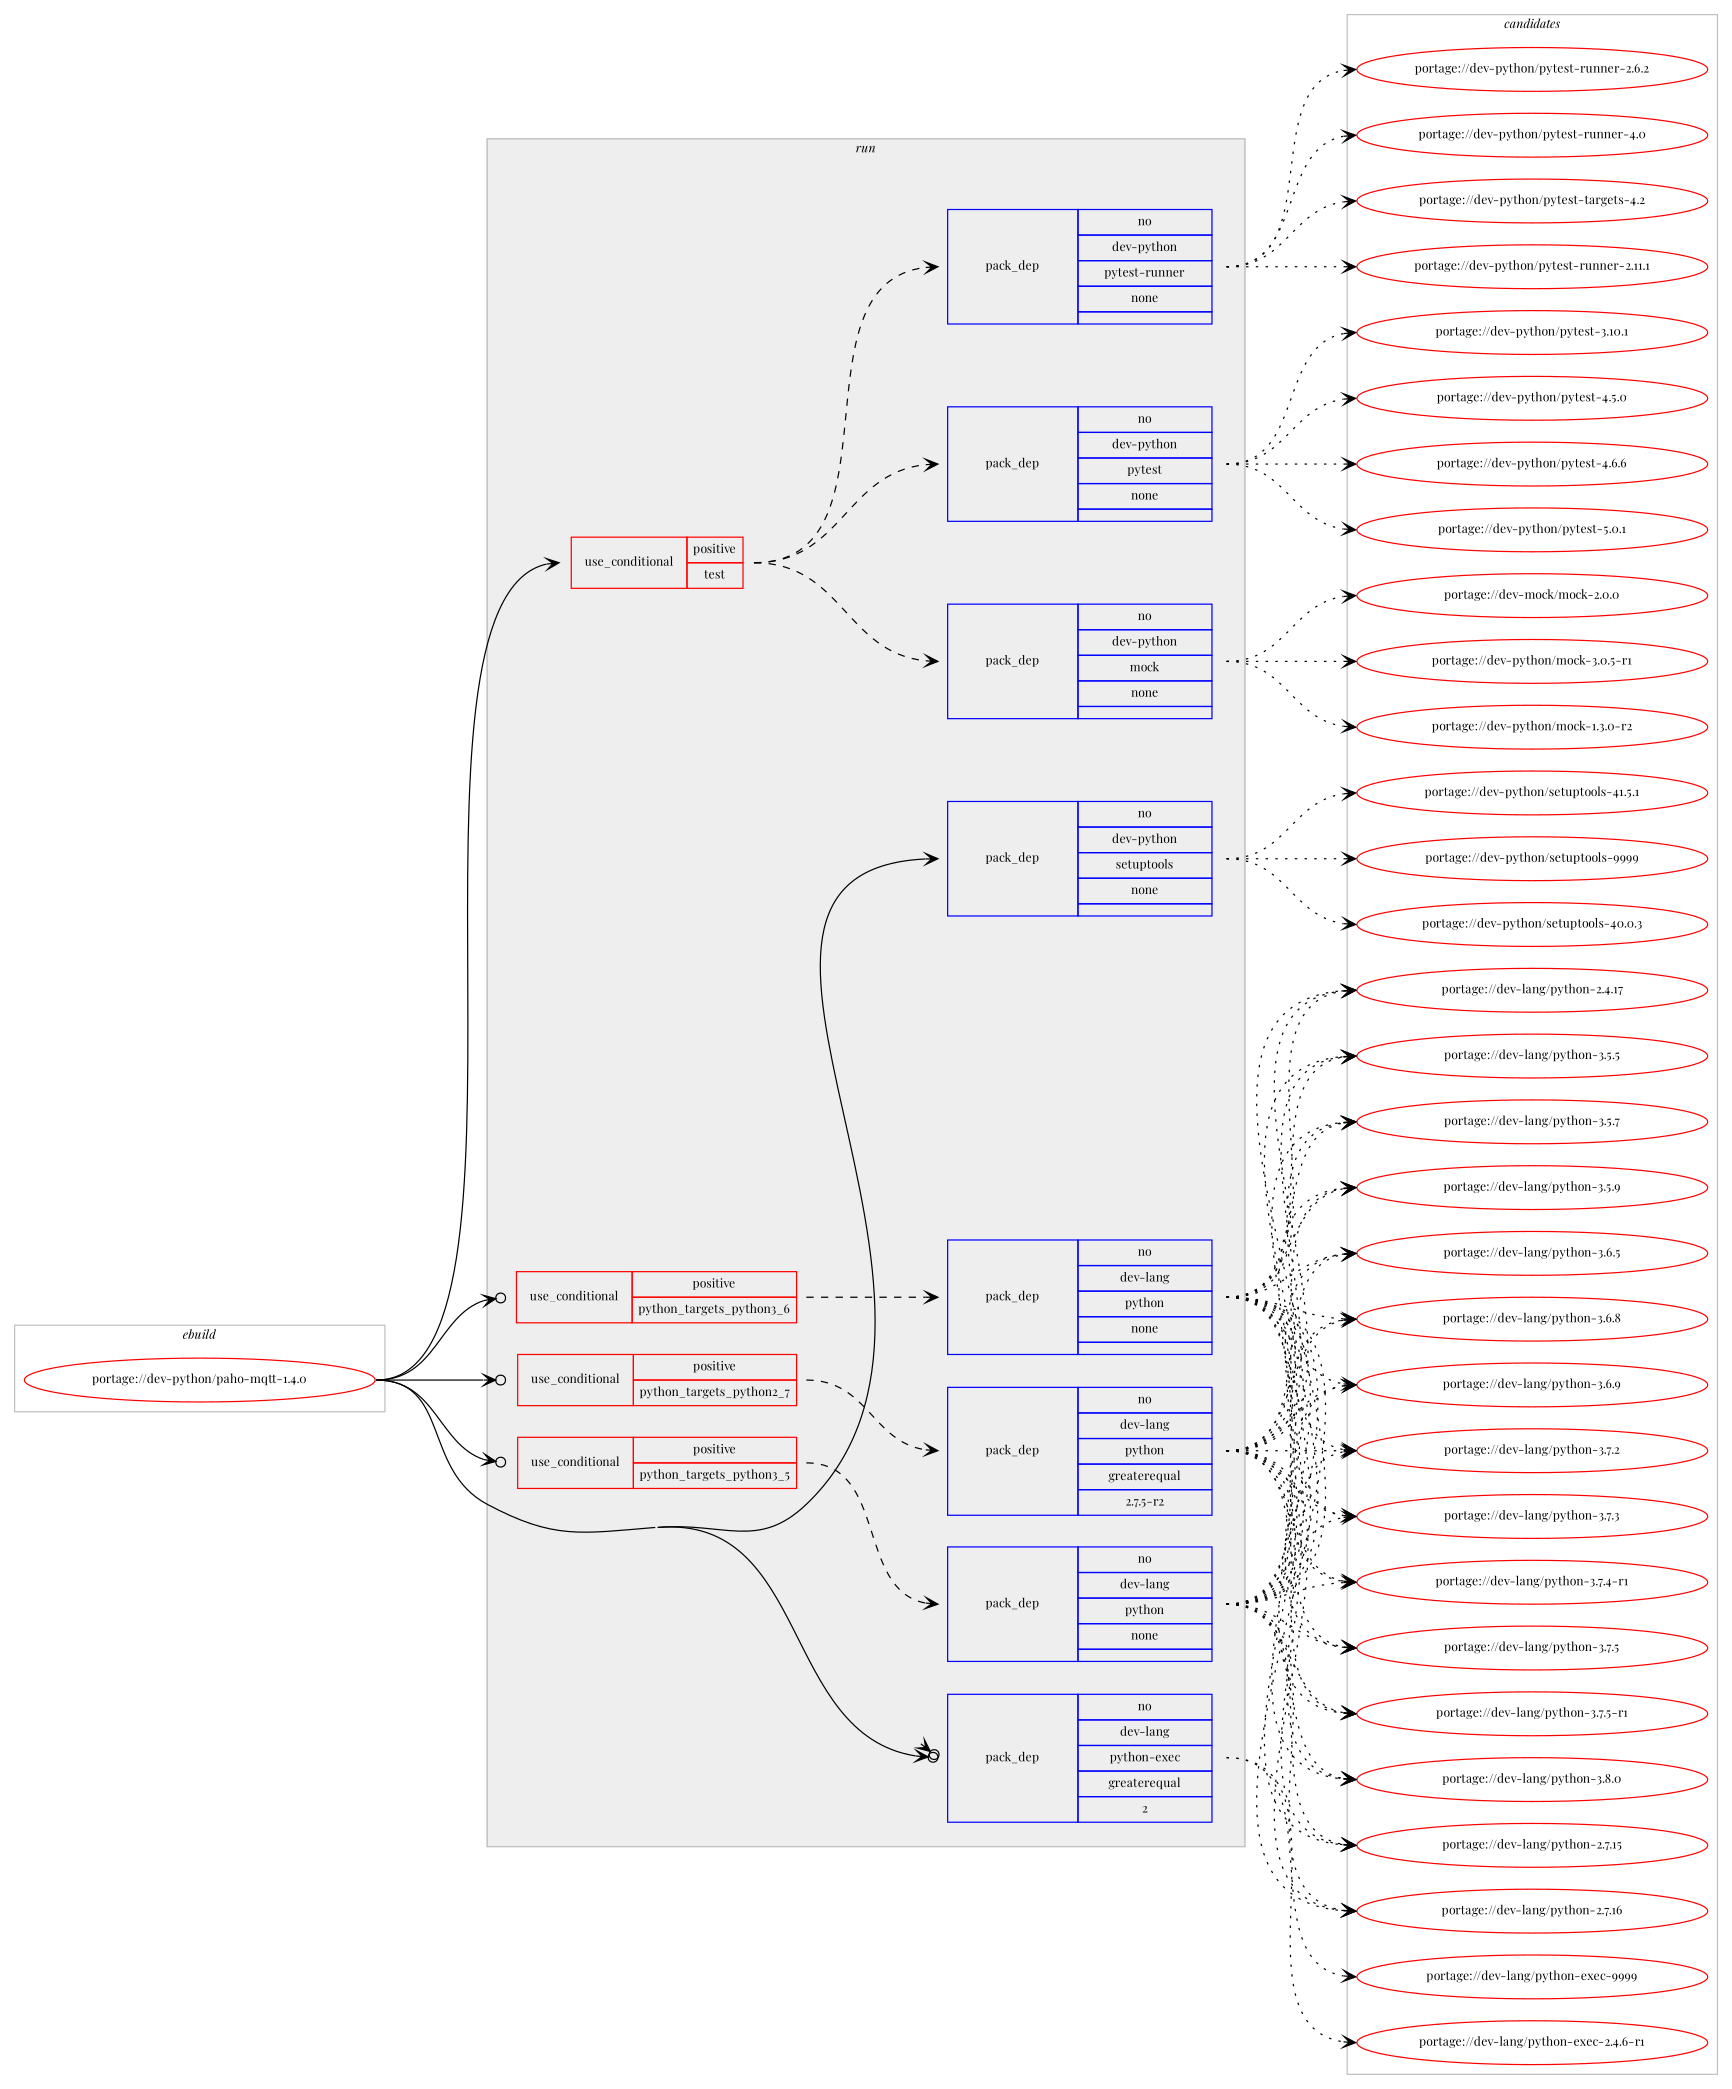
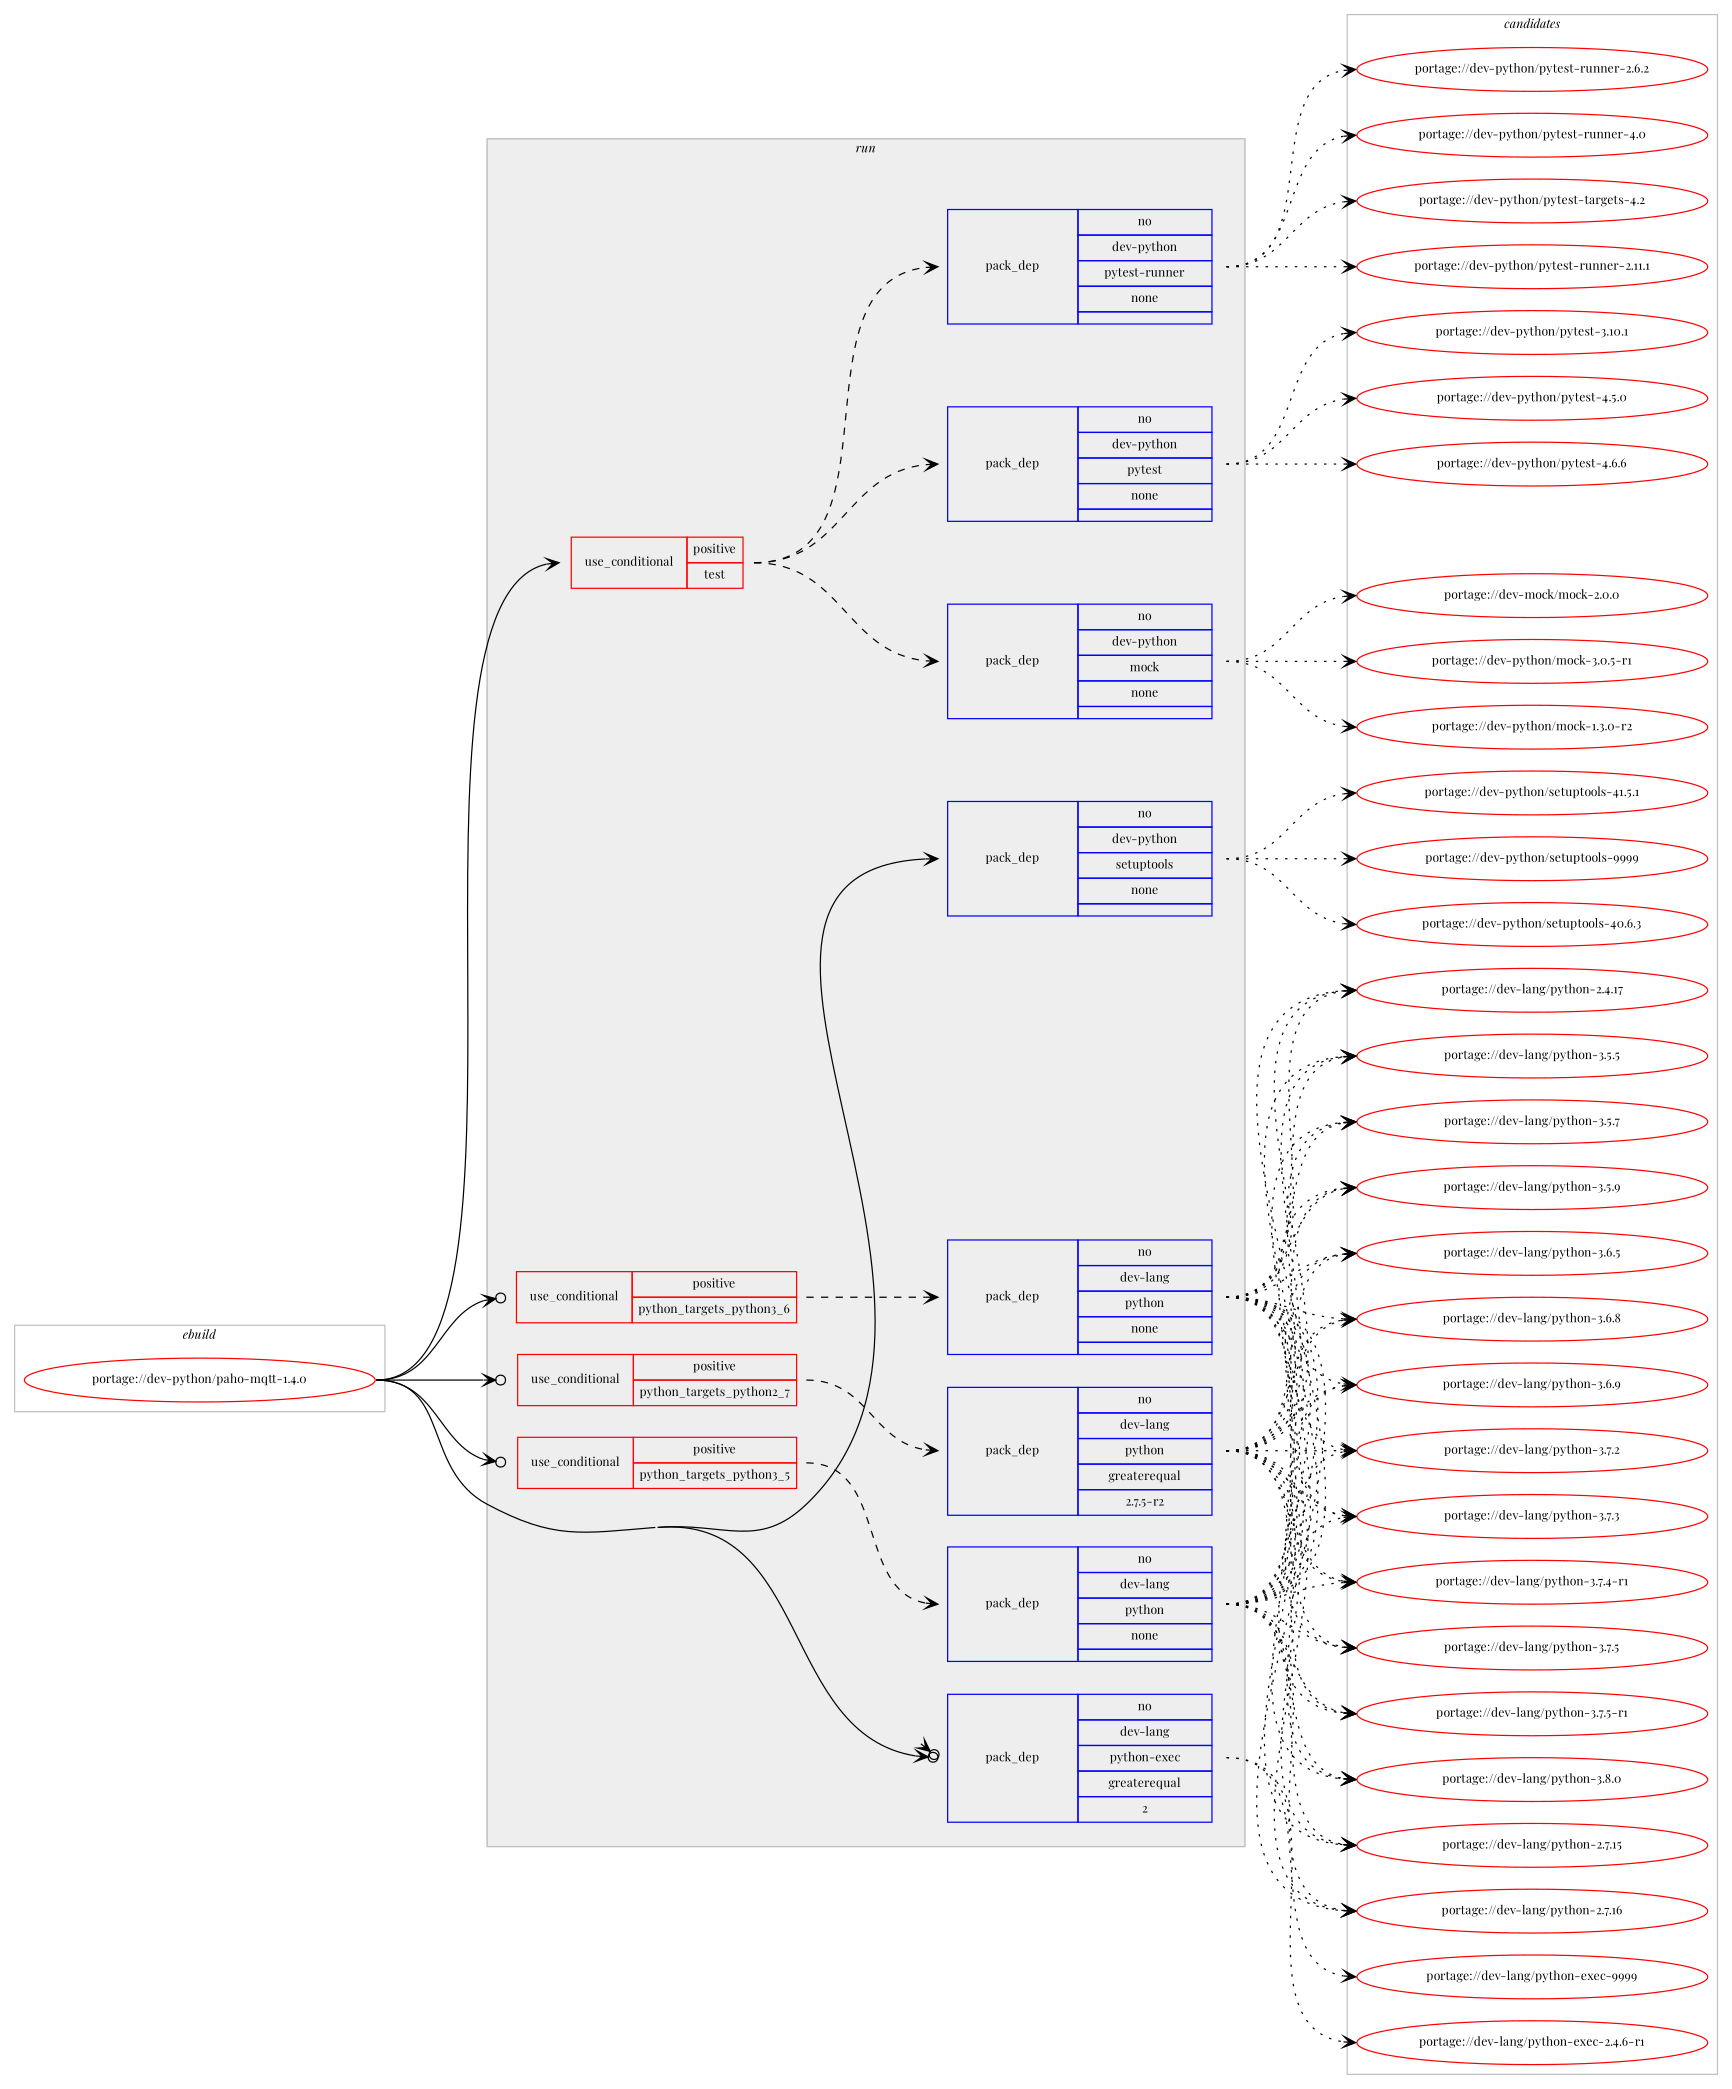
node "portage://dev-python/pytest-5.0.1": removed
node "portage://dev-python/setuptools-40.0.3": label "portage://dev-python/setuptools-40.0.3" -> "portage://dev-python/setuptools-40.6.3"
